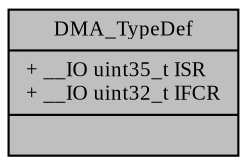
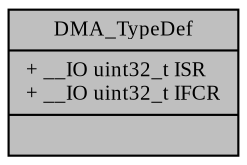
node "DMA_TypeDef": text "+ __IO uint35_t ISR" -> "+ __IO uint32_t ISR"
